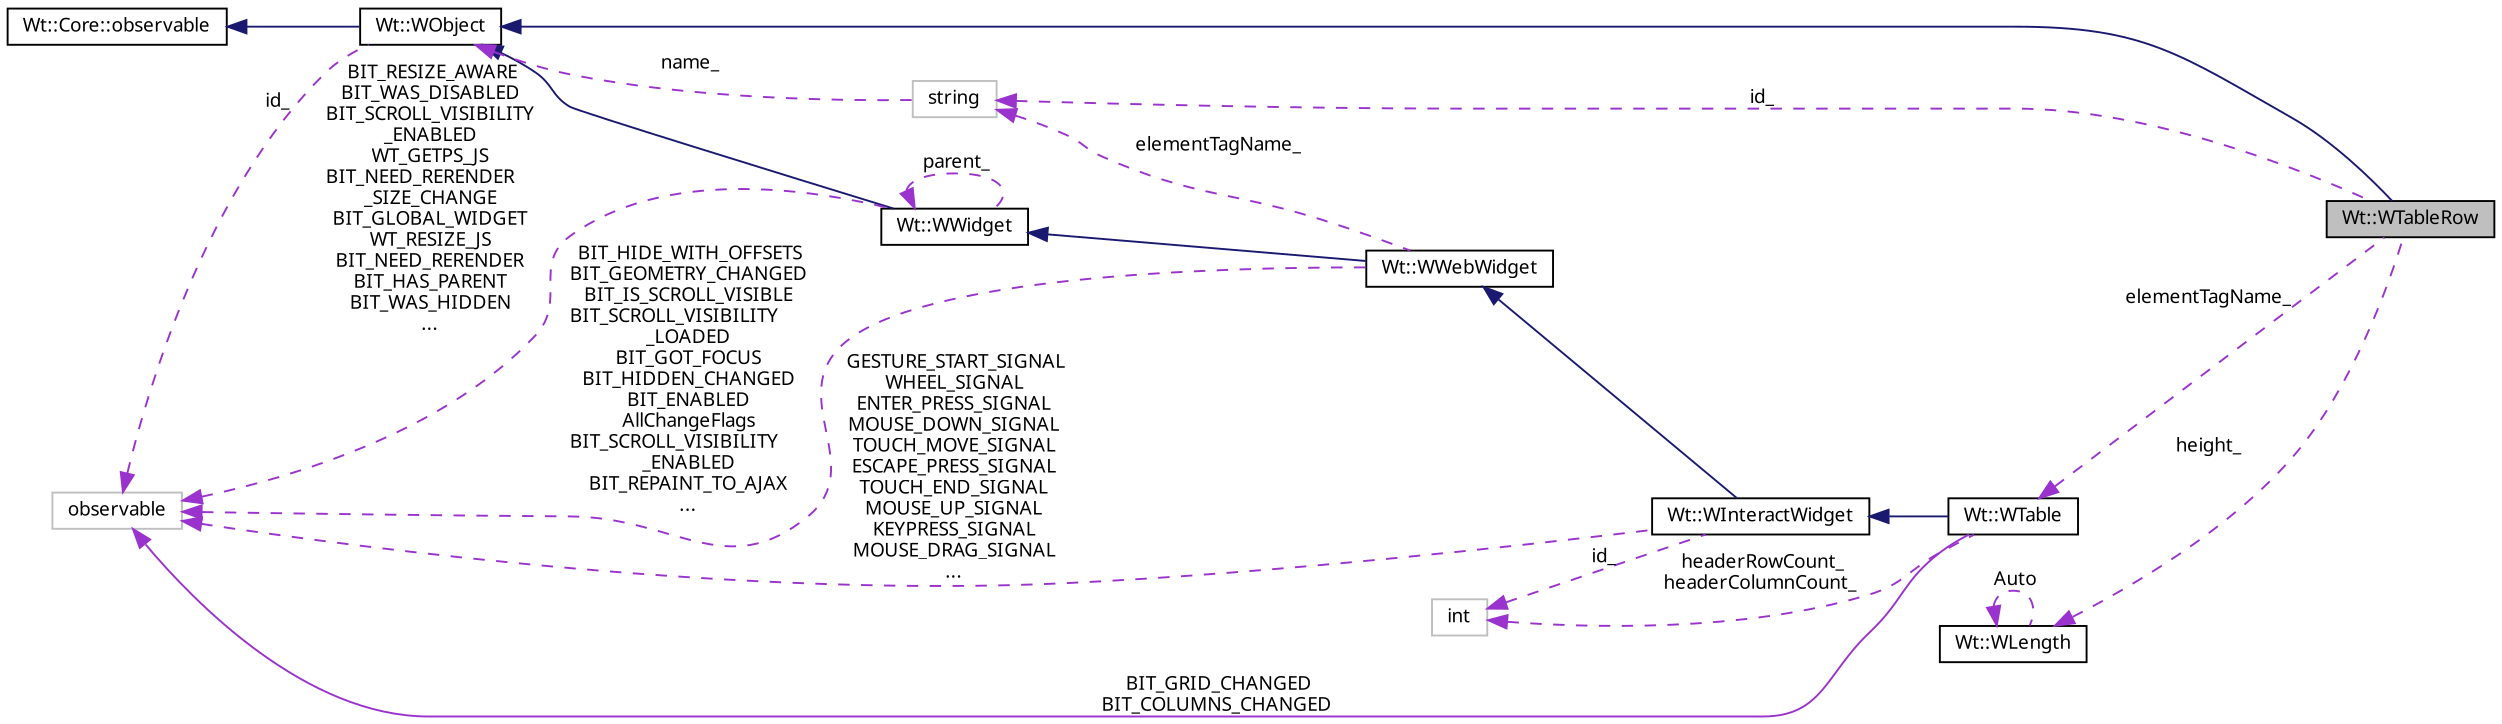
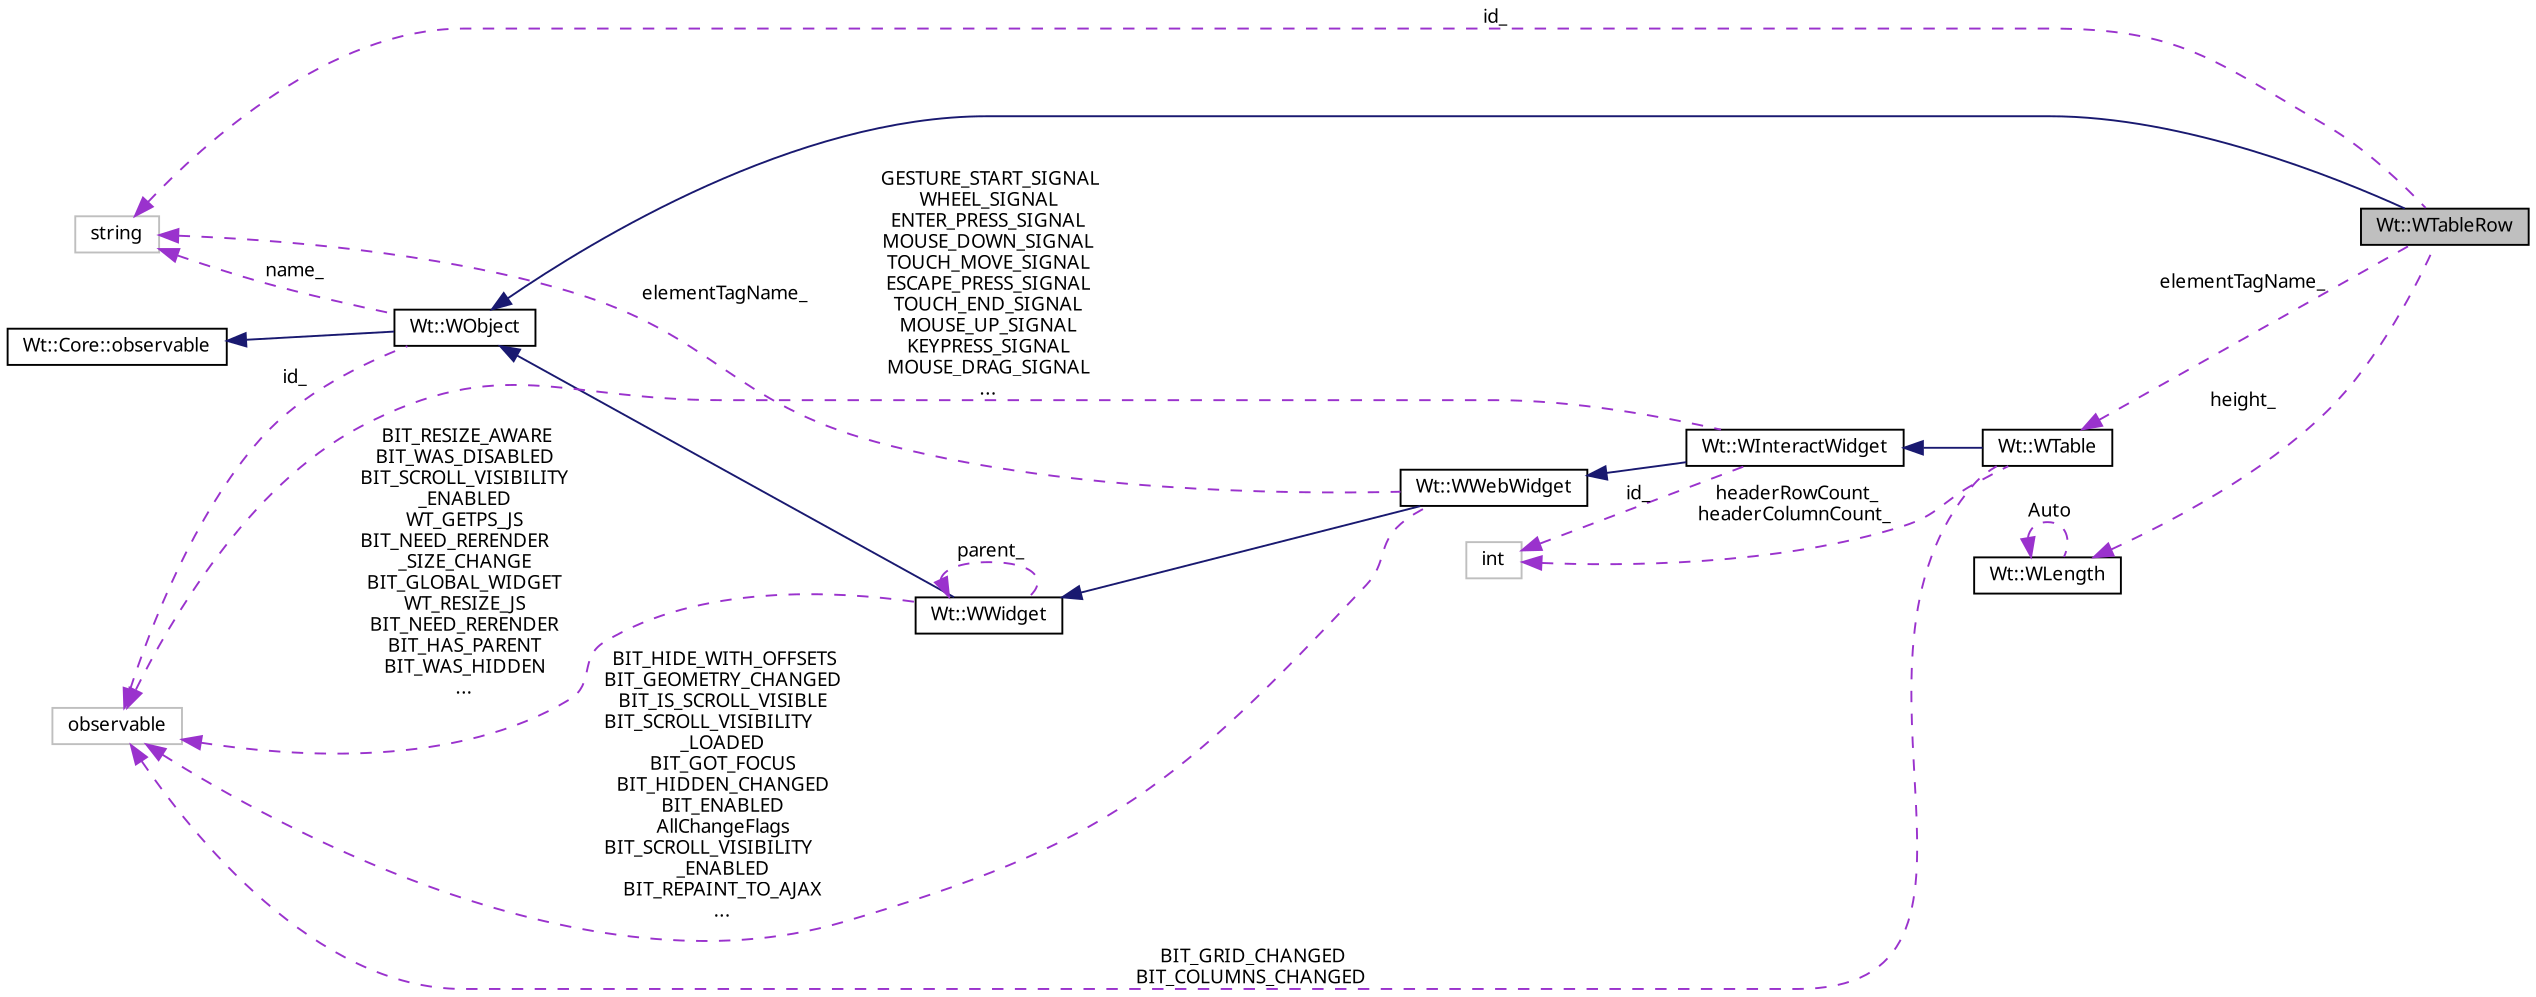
edge "string" -> "Wt::WObject": reversed
edge "Wt::WTable" -> "observable": style solid -> dashed
